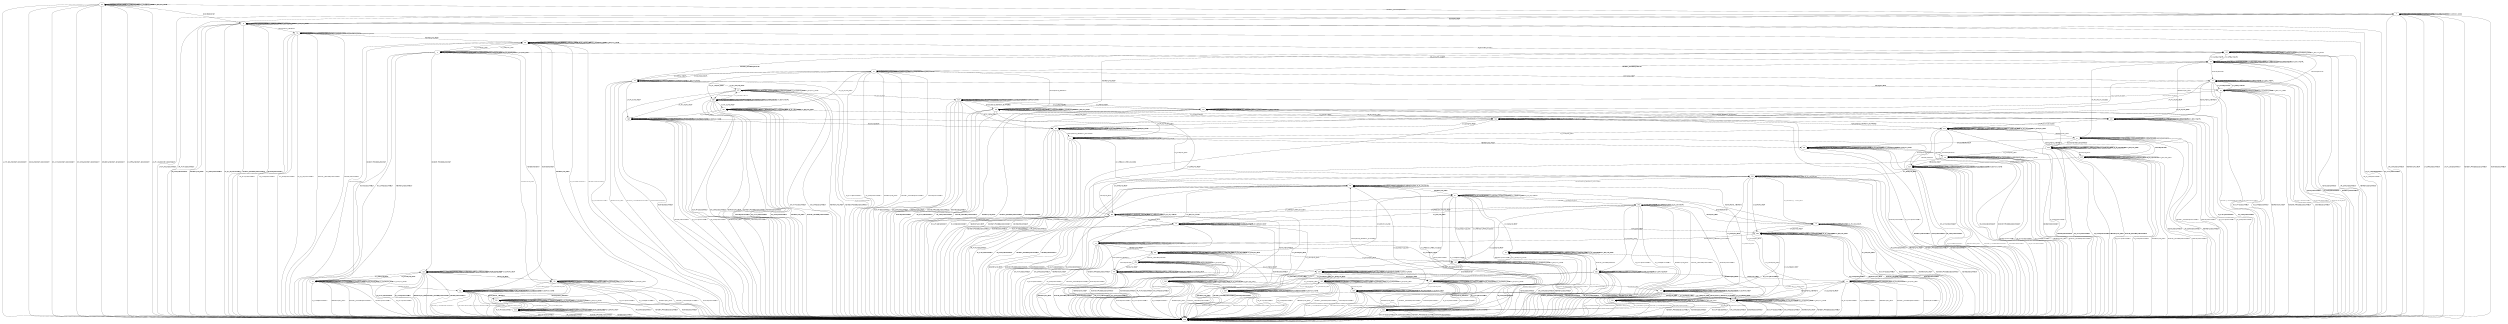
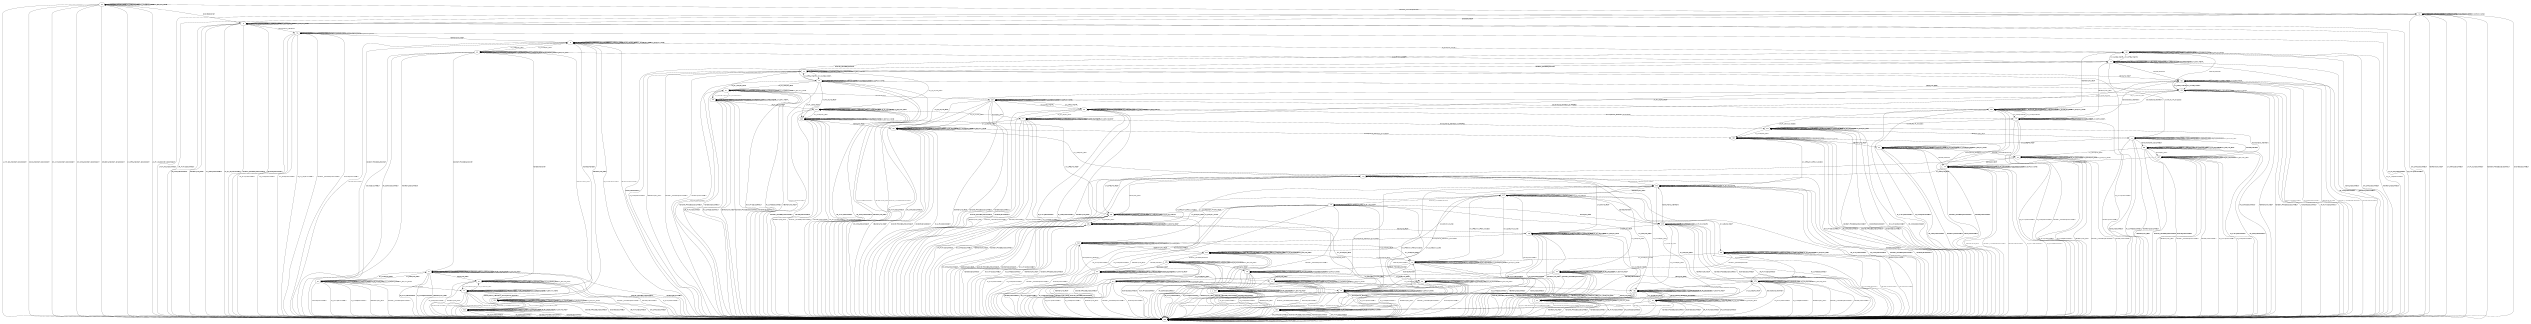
edge "s23" -> "s30": now "s19" -> "s30"
edge "s45" -> "s40": removed, label "CH_REQUEST_PTY/NO_RESP"
